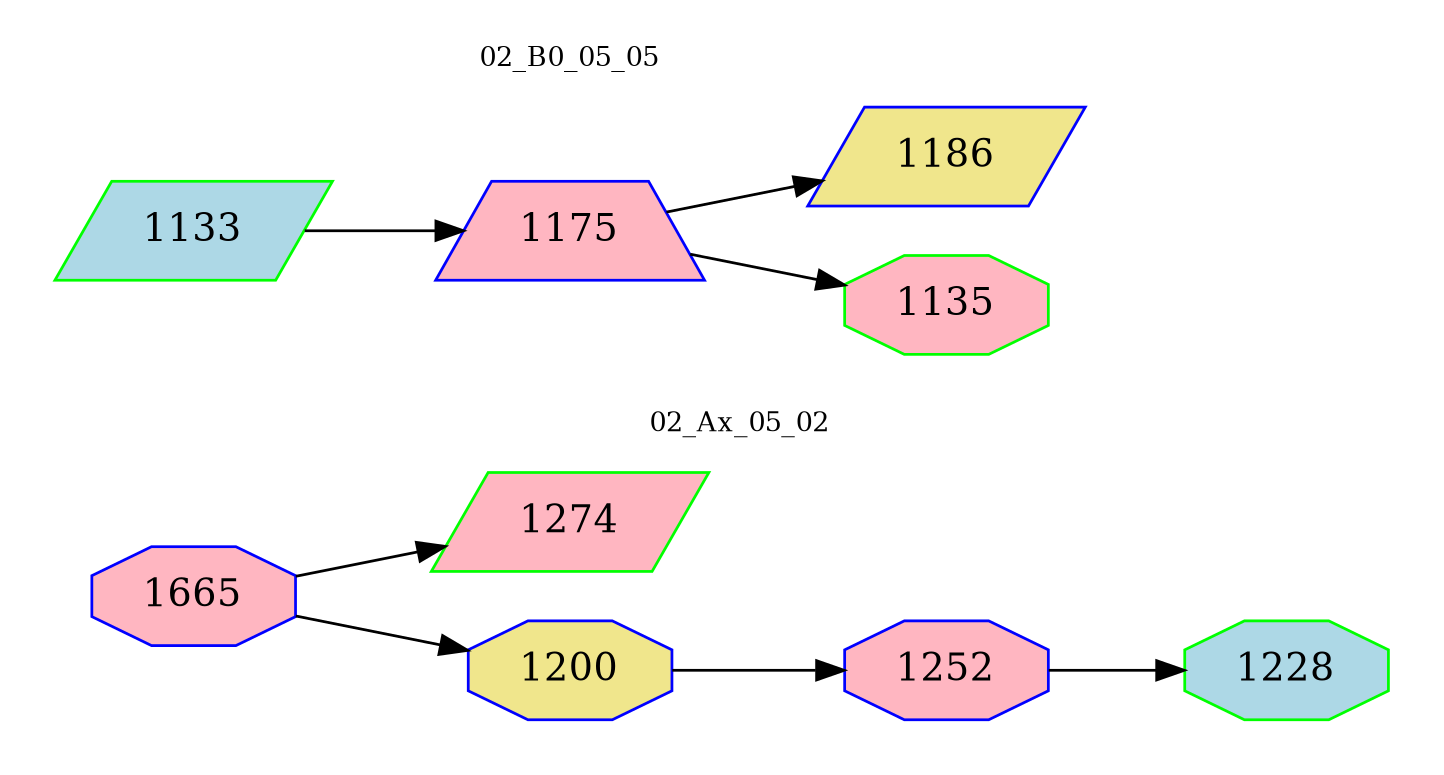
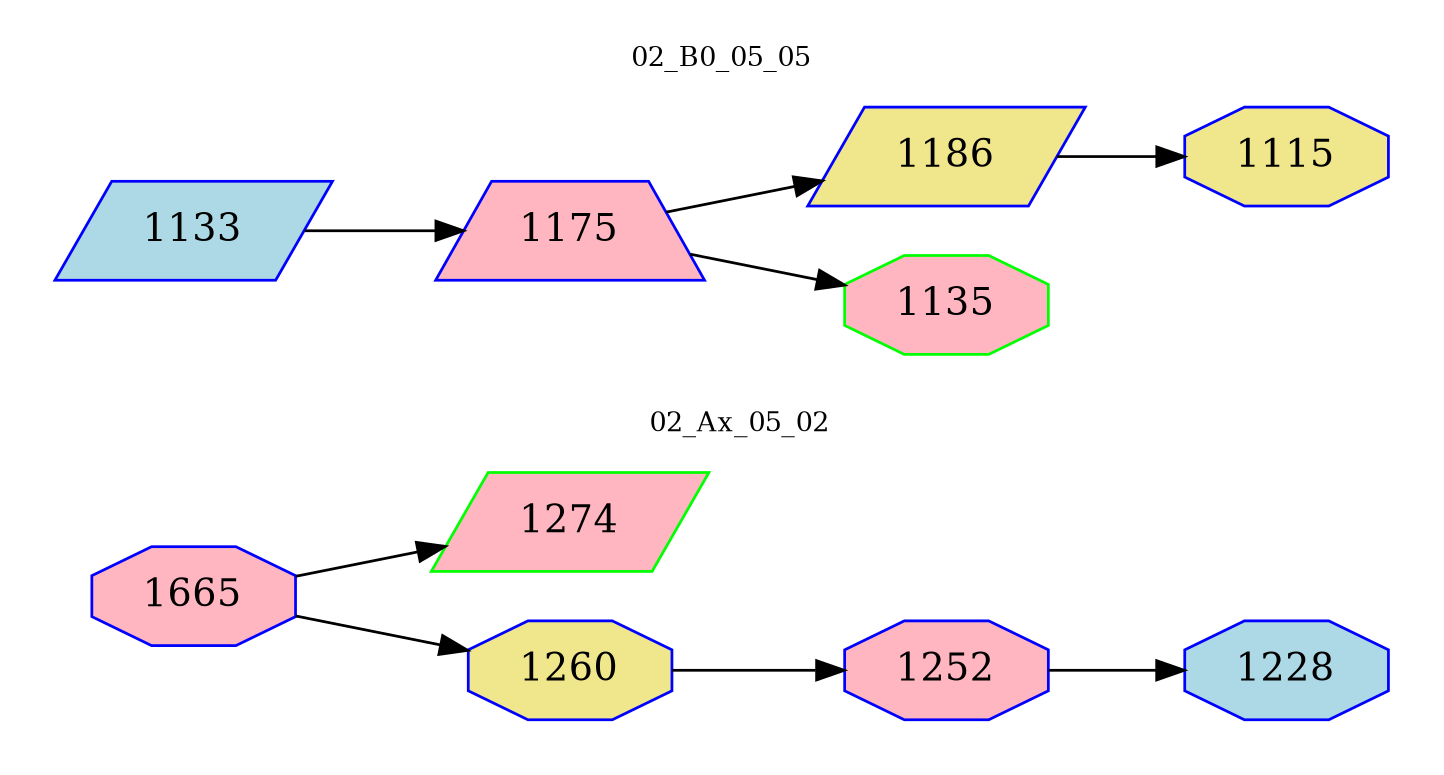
node "1115": added
node "1133": color green -> blue
node "1200": label "1200" -> "1260"
node "1228": color green -> blue
